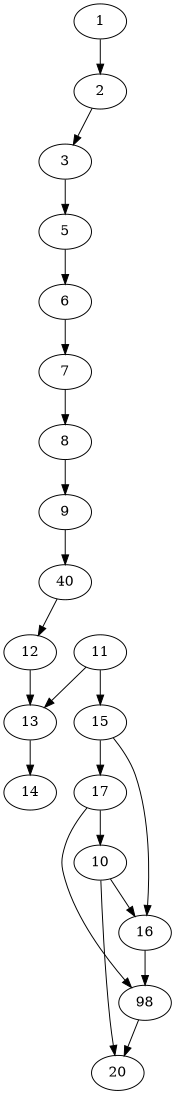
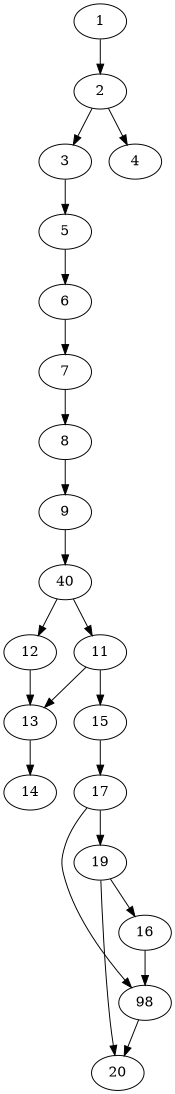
node "4": added
edge "40" -> "11": added
edge "15" -> "16": removed
node "10": label "10" -> "19"
